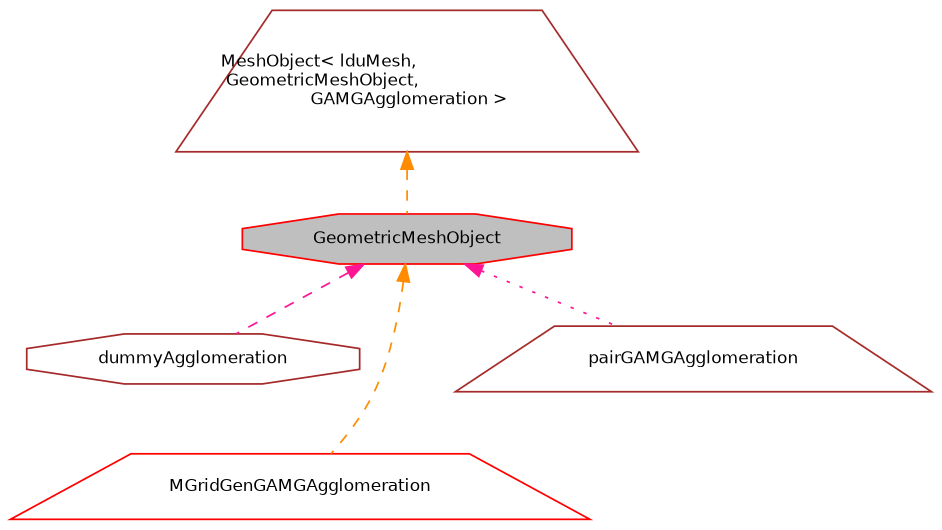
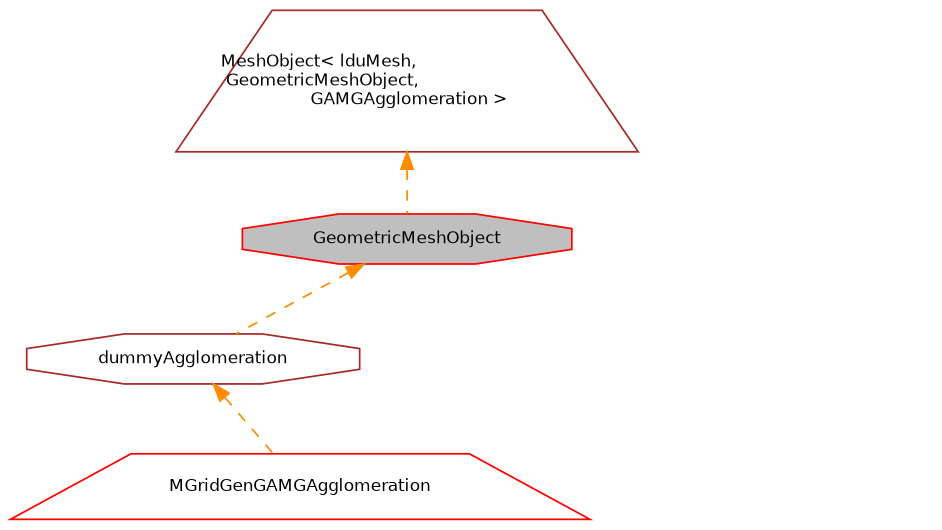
edge "dummyAgglomeration" -> "GeometricMeshObject": color deeppink -> darkorange
node "pairGAMGAgglomeration": removed
edge "MGridGenGAMGAgglomeration" -> "GeometricMeshObject": now "MGridGenGAMGAgglomeration" -> "dummyAgglomeration"
